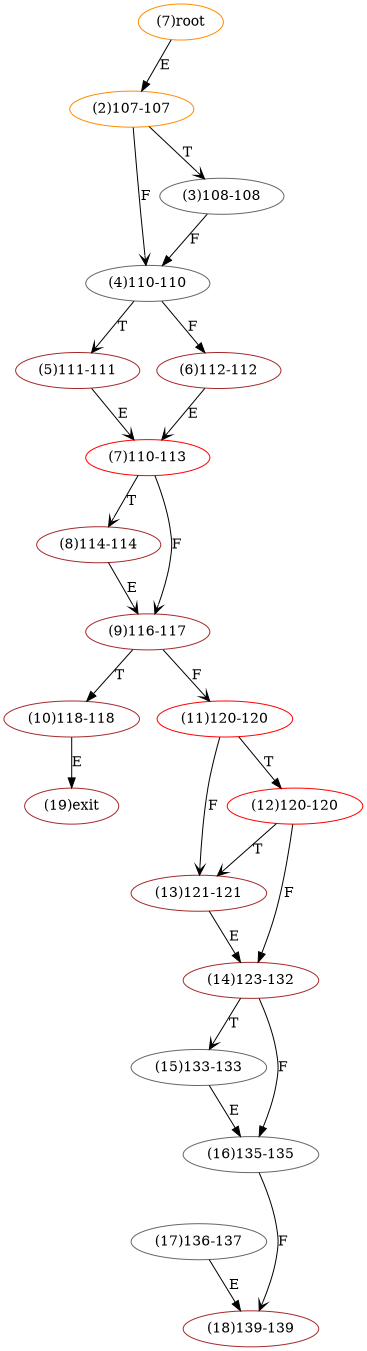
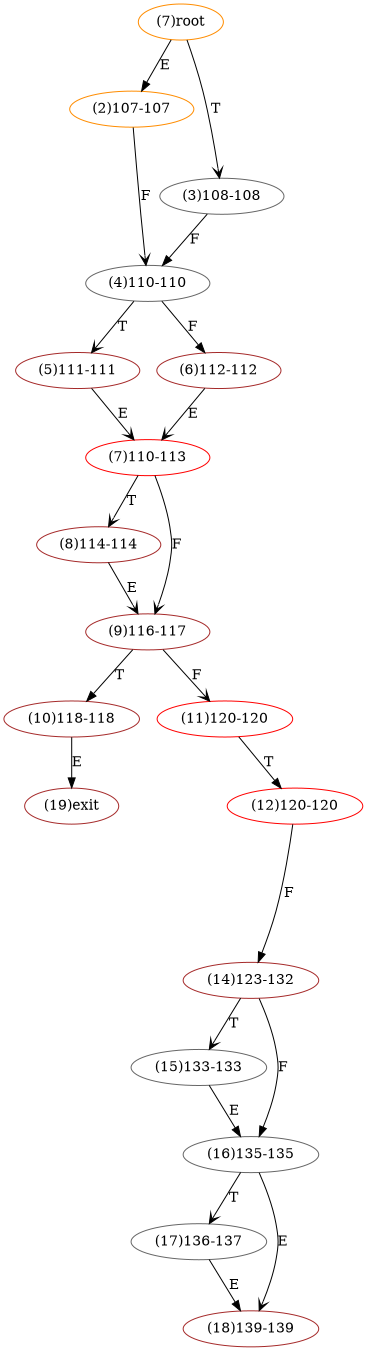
edge "(2)107-107" -> "(3)108-108": now "(7)root" -> "(3)108-108"
node "(13)121-121": removed
edge "(16)135-135" -> "(17)136-137": added, label "T"
edge "(16)135-135" -> "(18)139-139": label "F" -> "E"
